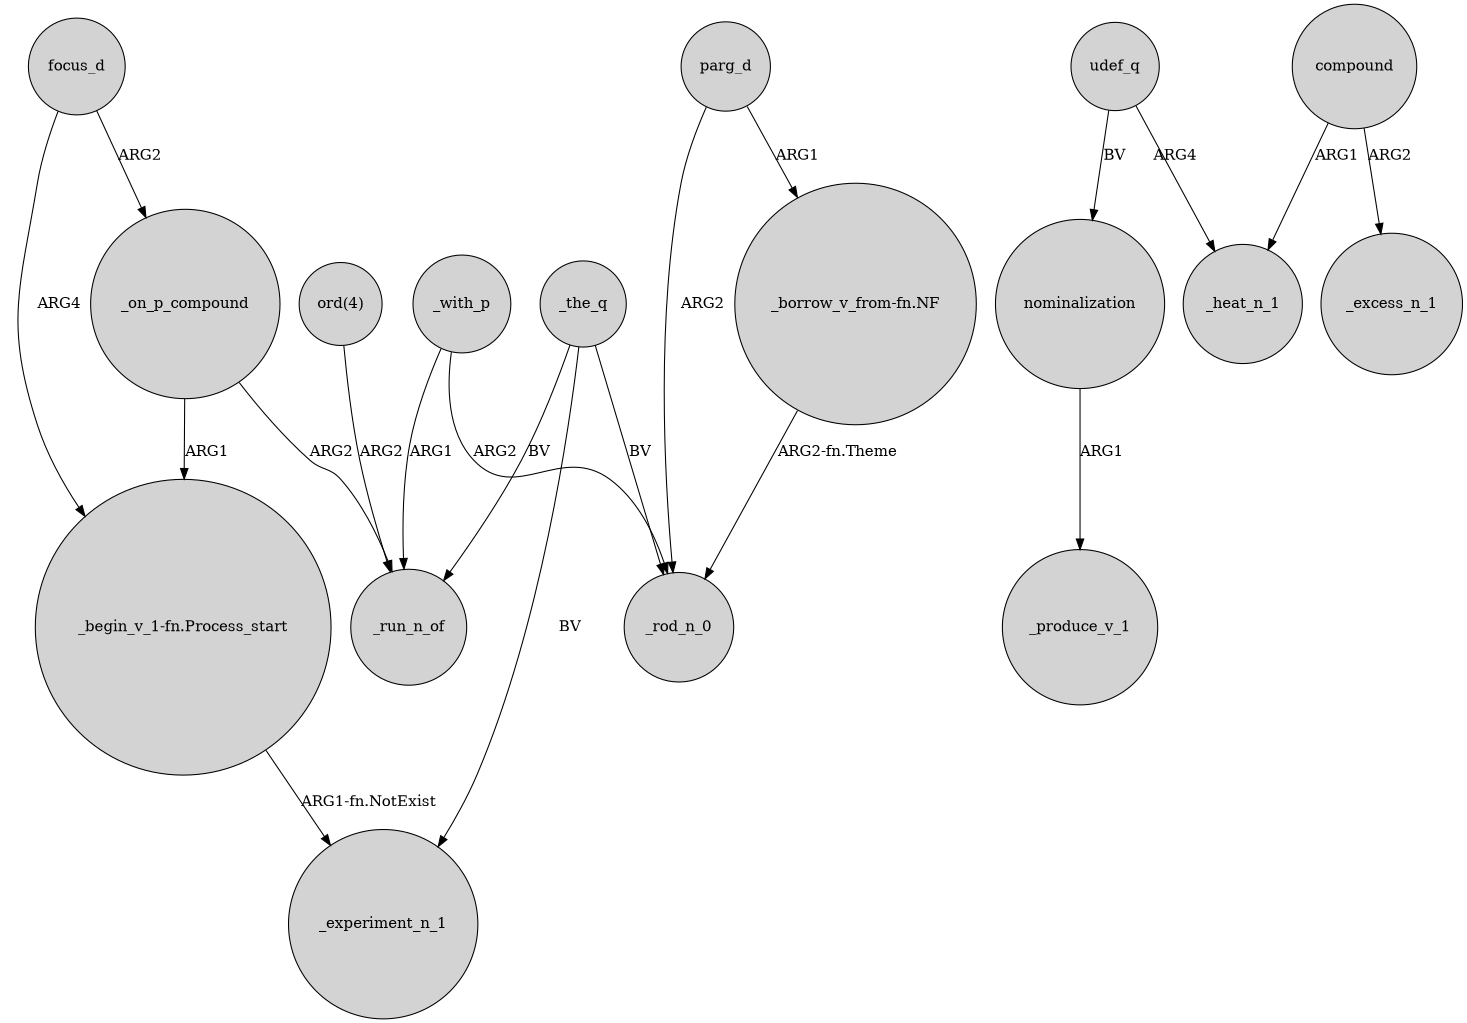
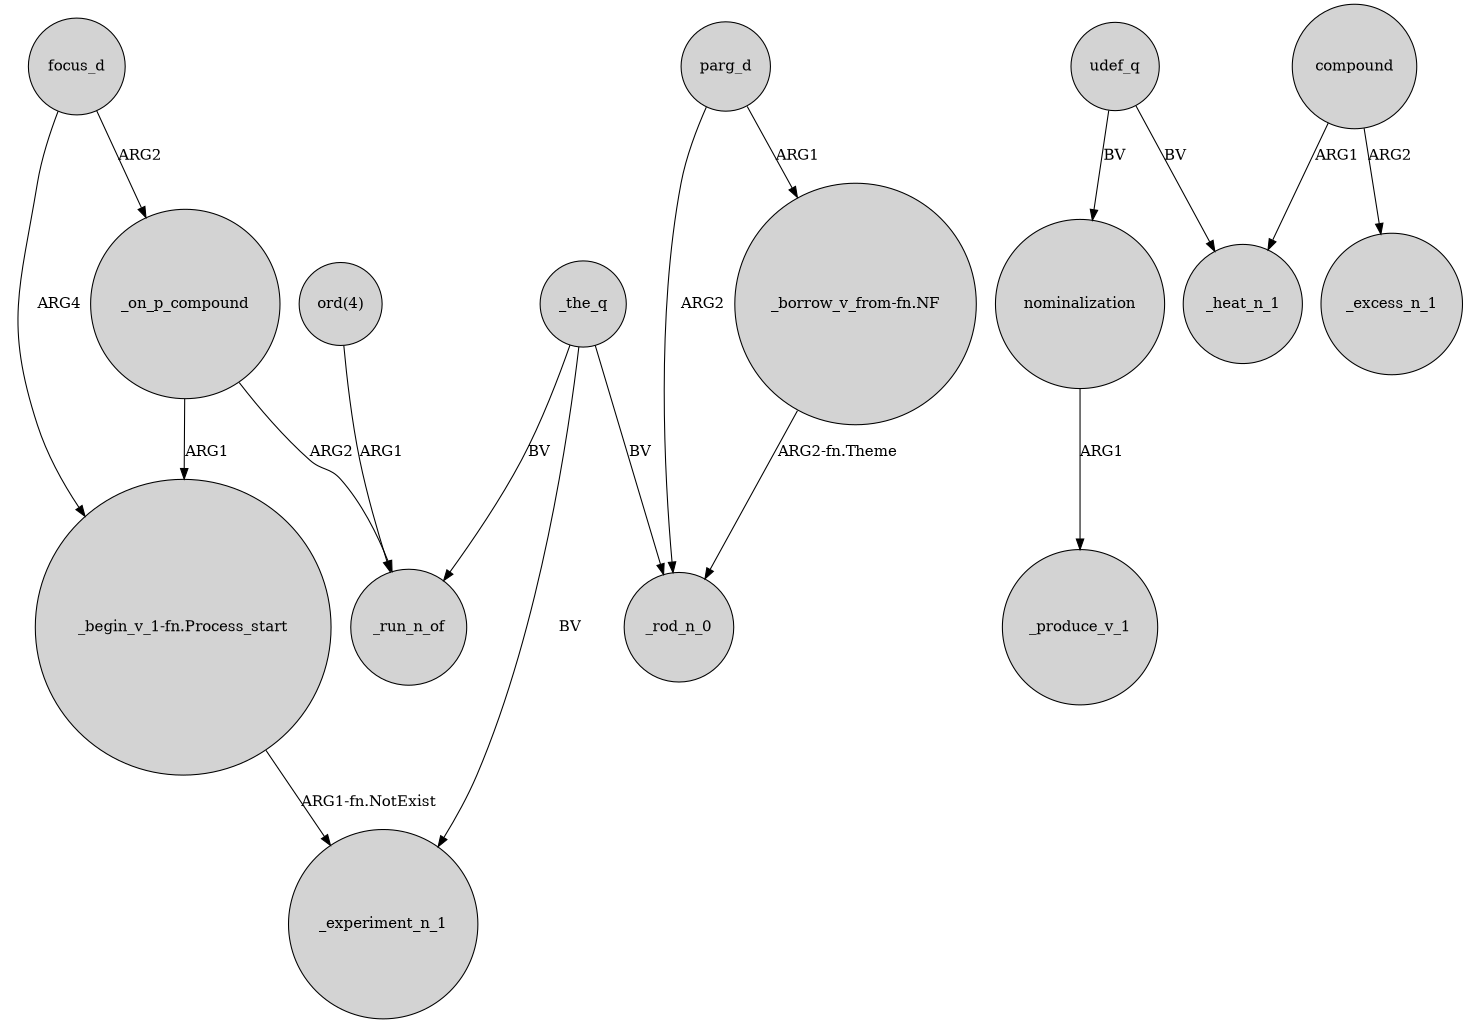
edge "udef_q" -> "_heat_n_1": label "ARG4" -> "BV"
node "_with_p": removed
edge "ord(4)" -> "_run_n_of": label "ARG2" -> "ARG1"
